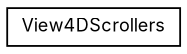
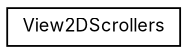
node "View4DScrollers": label "View4DScrollers" -> "View2DScrollers"
